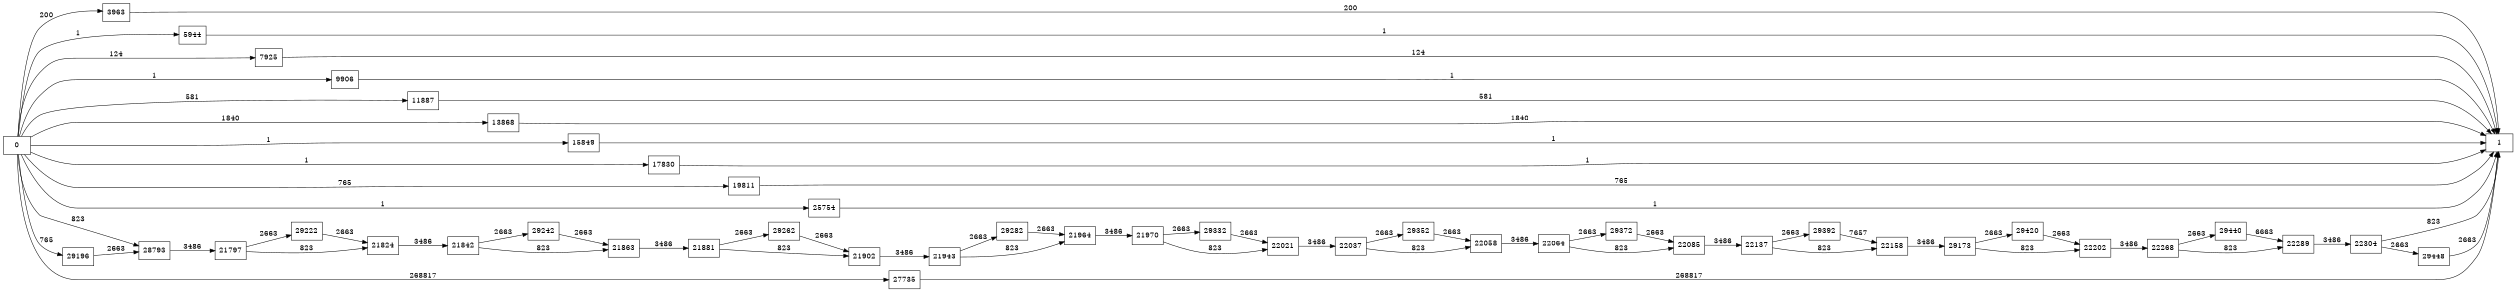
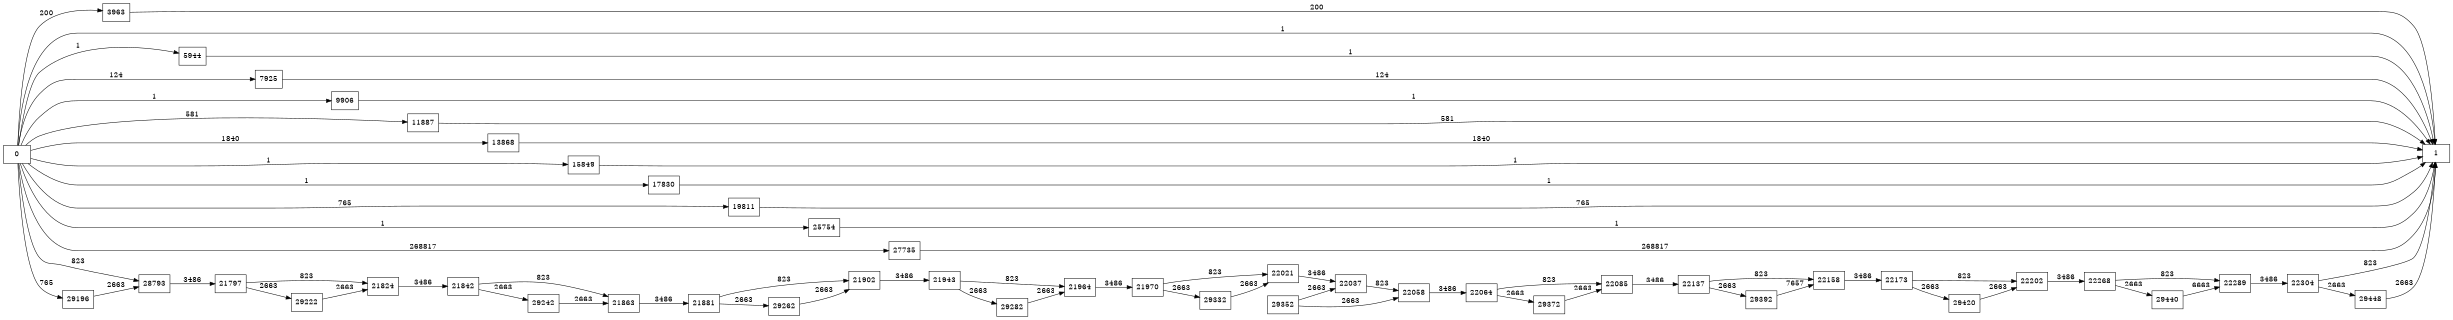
edge "0" -> "1": added, label "1"
edge "22037" -> "29352": reversed
node "29173": label "29173" -> "22173"
